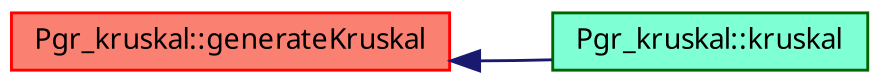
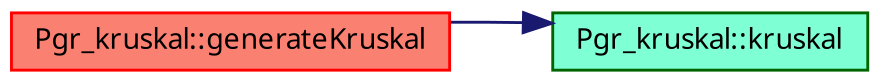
edge "Pgr_kruskal::kruskal" -> "Pgr_kruskal::generateKruskal": reversed
